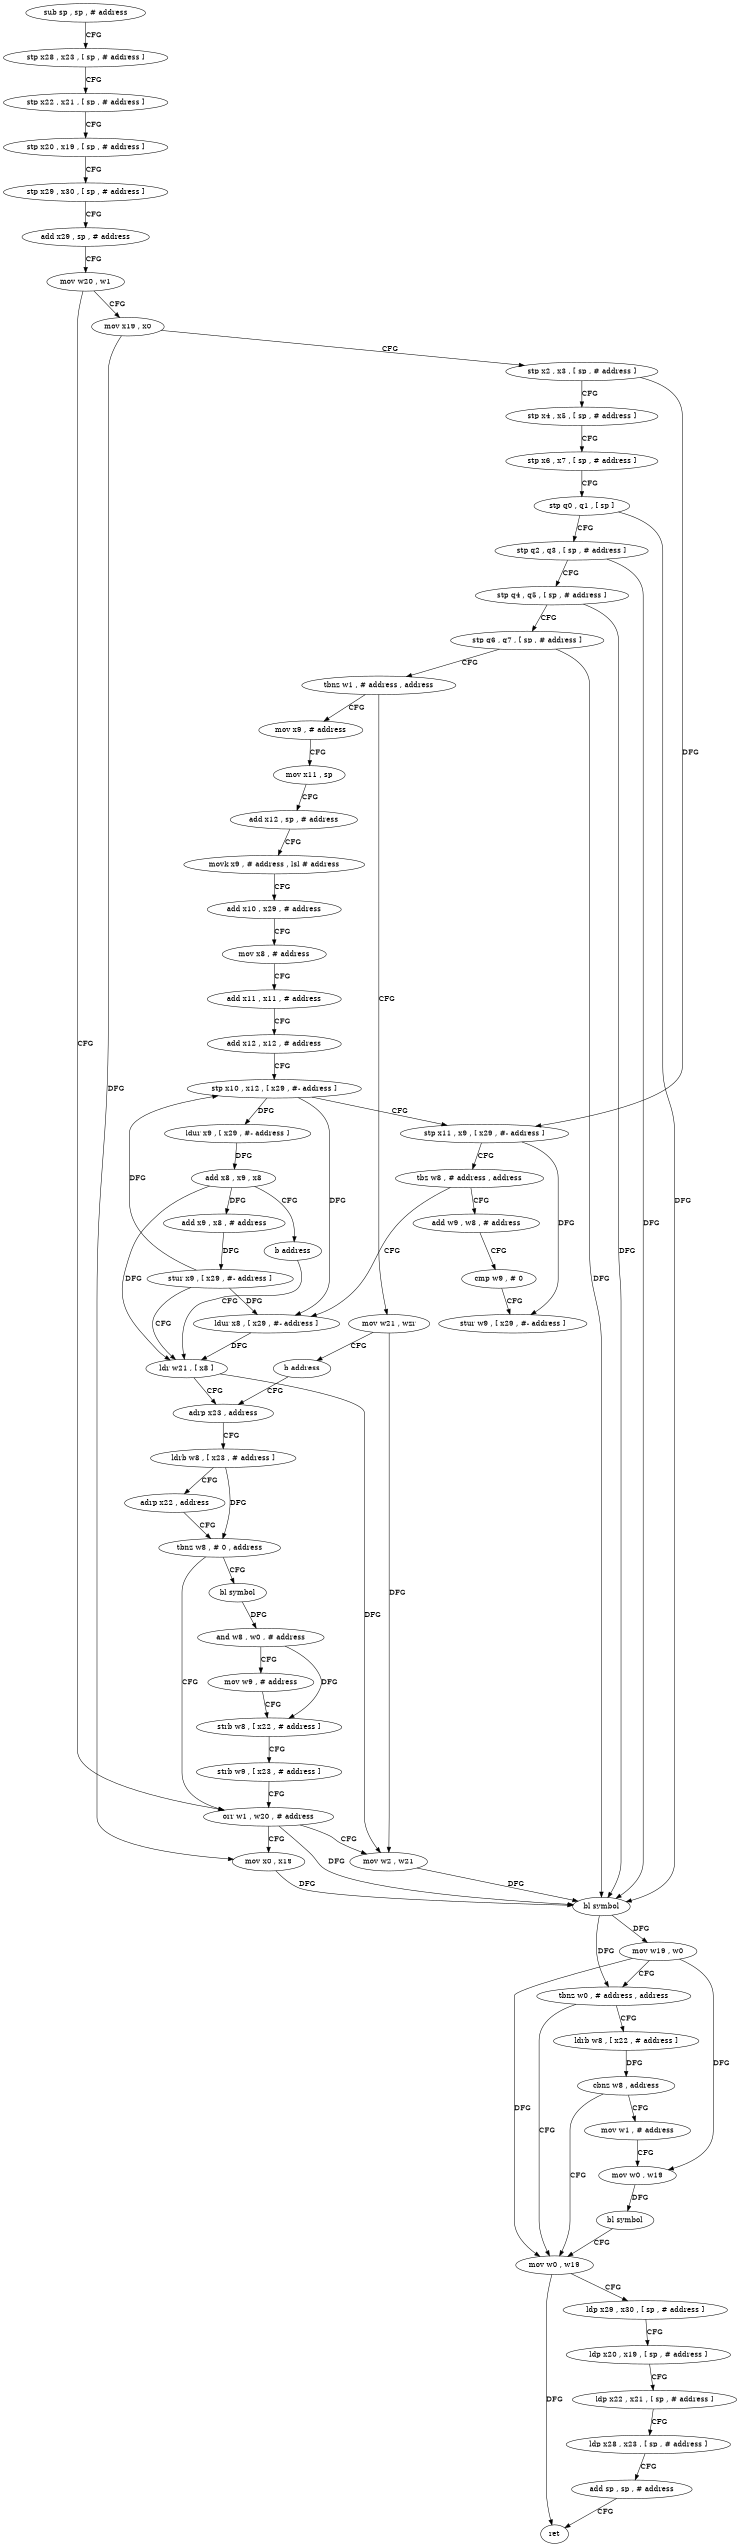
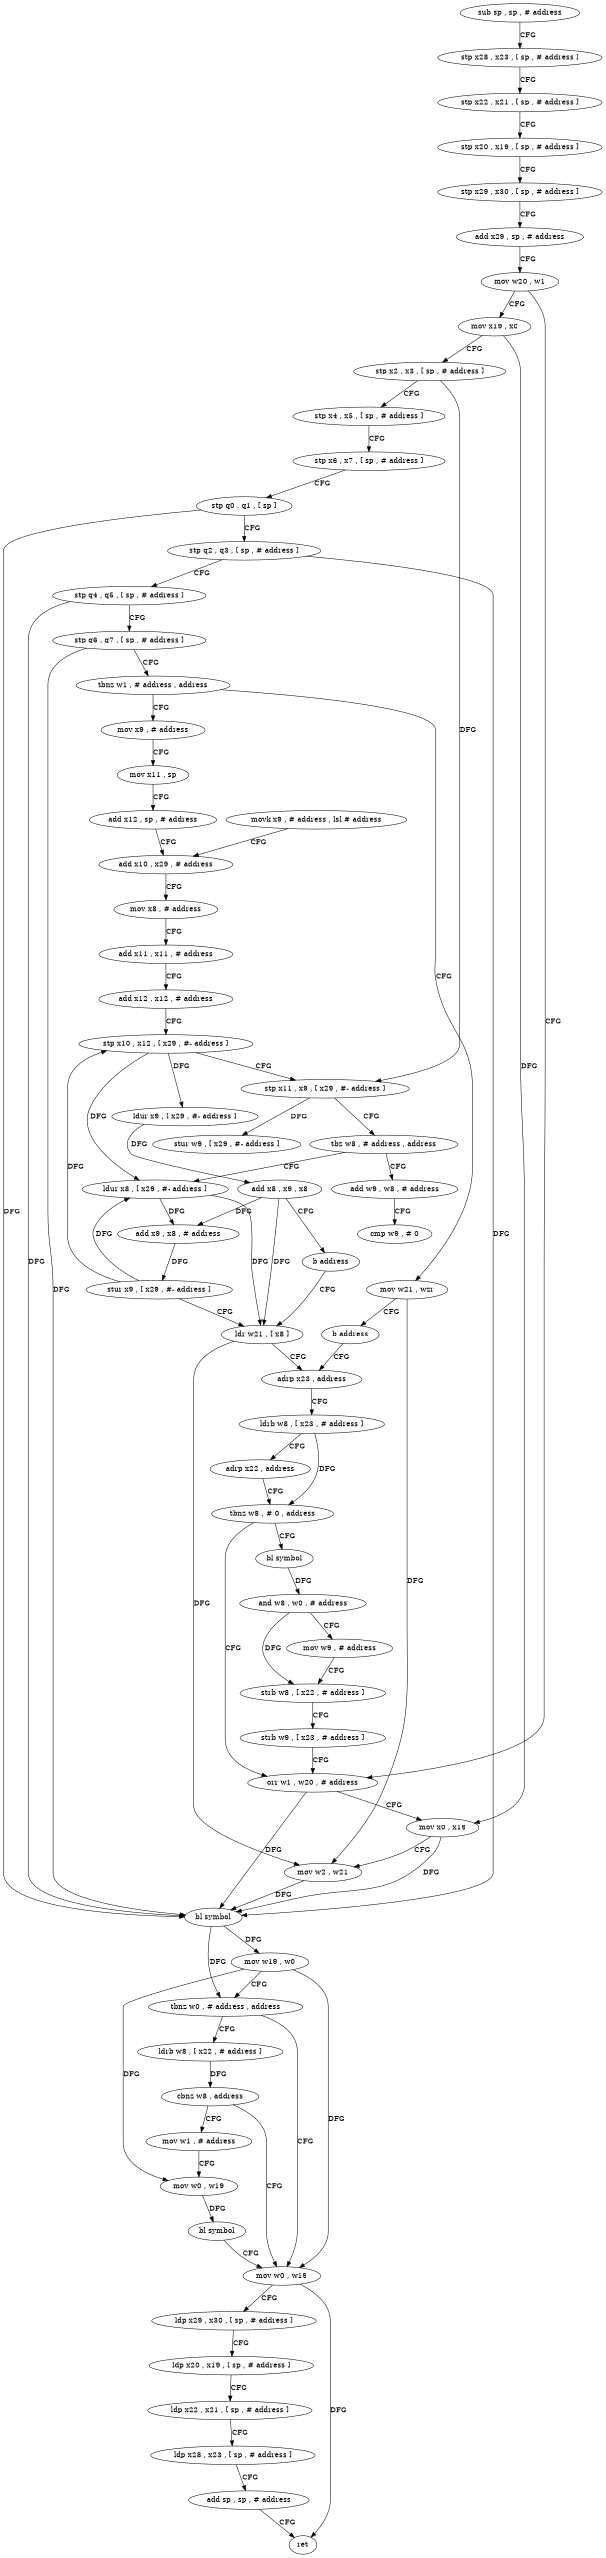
edge "add x12 , sp , # address" -> "movk x9 , # address , lsl # address": now "add x12 , sp , # address" -> "add x10 , x29 , # address"
edge "ldur x8 , [ x29 , #- address ]" -> "add x9 , x8 , # address": added, label "DFG"
edge "cmp w9 , # 0" -> "stur w9 , [ x29 , #- address ]": removed, label "CFG"
edge "orr w1 , w20 , # address" -> "mov w2 , w21": now "mov x0 , x19" -> "mov w2 , w21"
